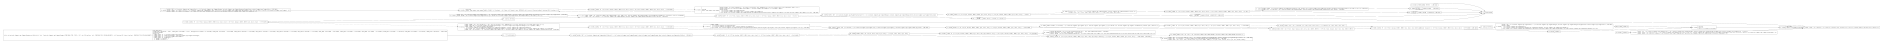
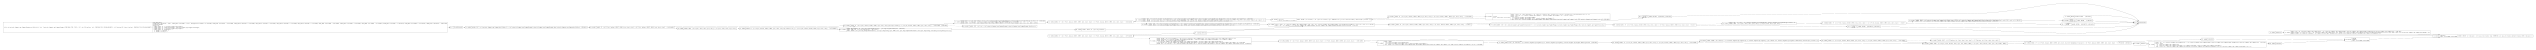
node "66: 0x001c": added
node "60: 0x000f": added
